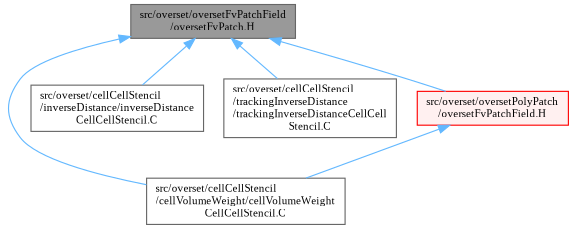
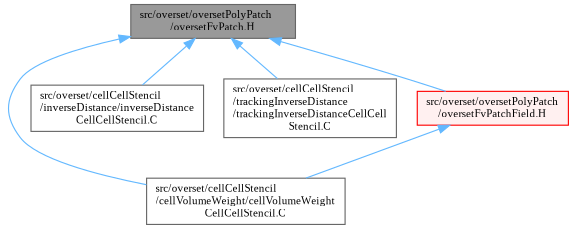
node "src/overset/oversetFvPatchField /oversetFvPatch.H": label "src/overset/oversetFvPatchField /oversetFvPatch.H" -> "src/overset/oversetPolyPatch /oversetFvPatch.H"
